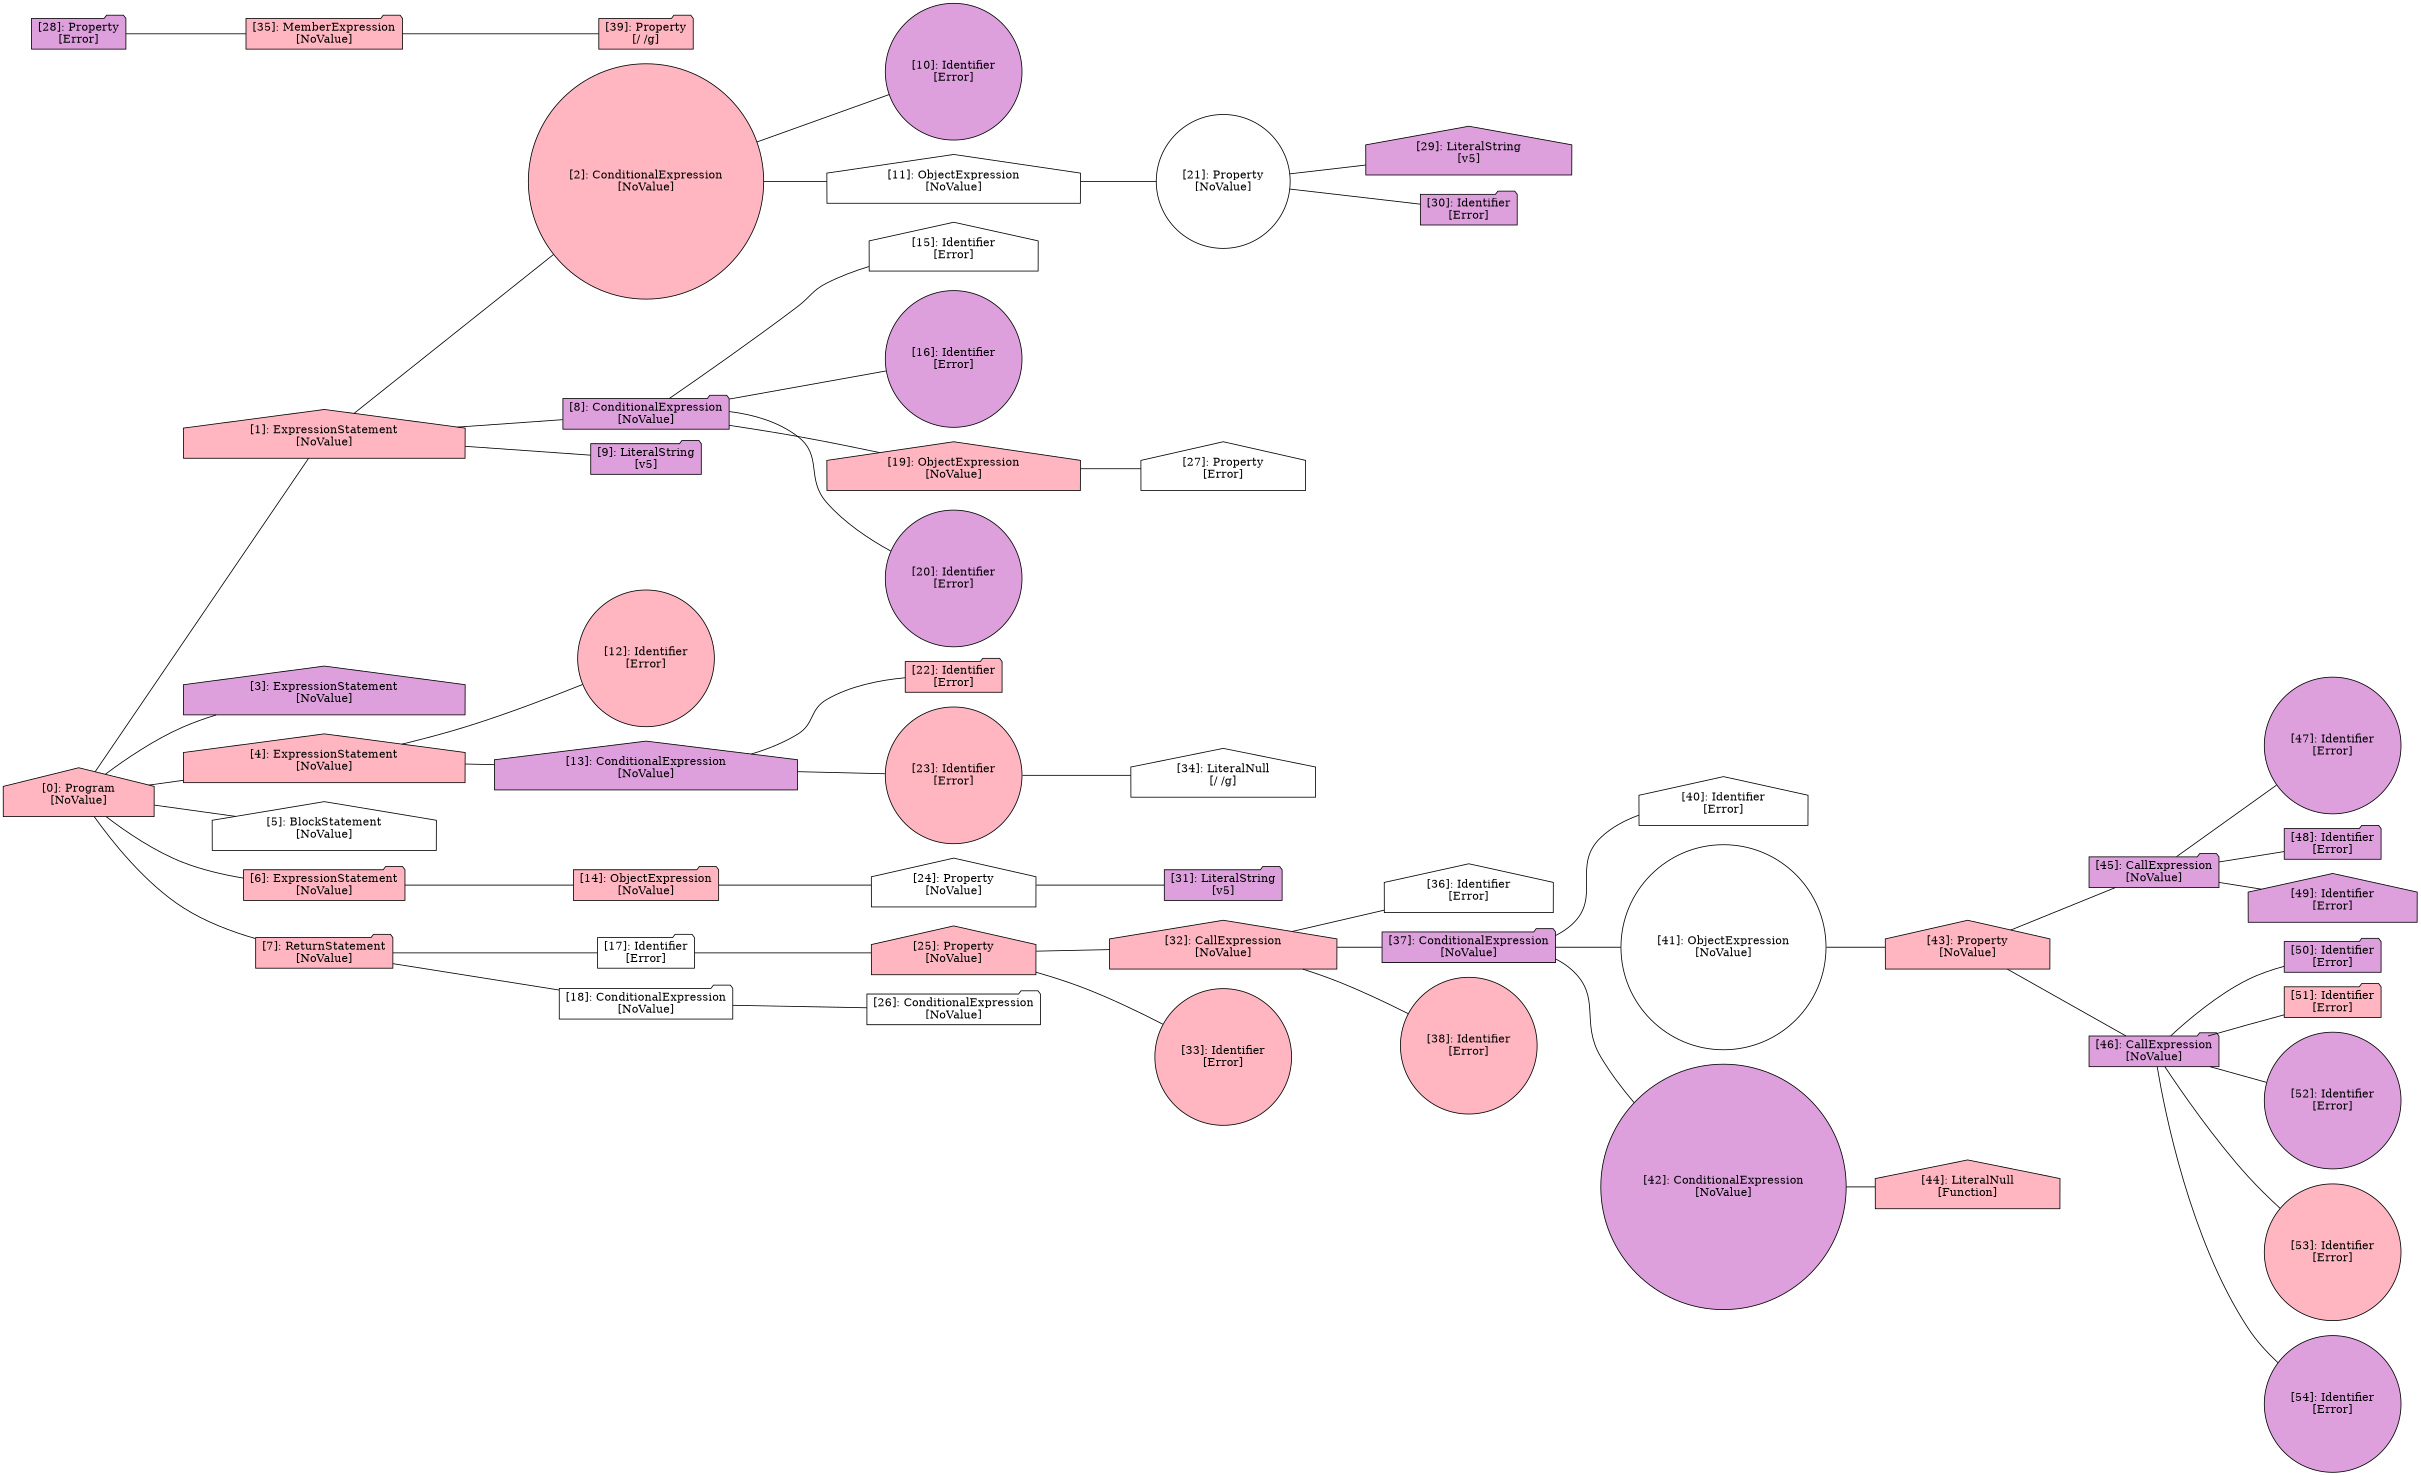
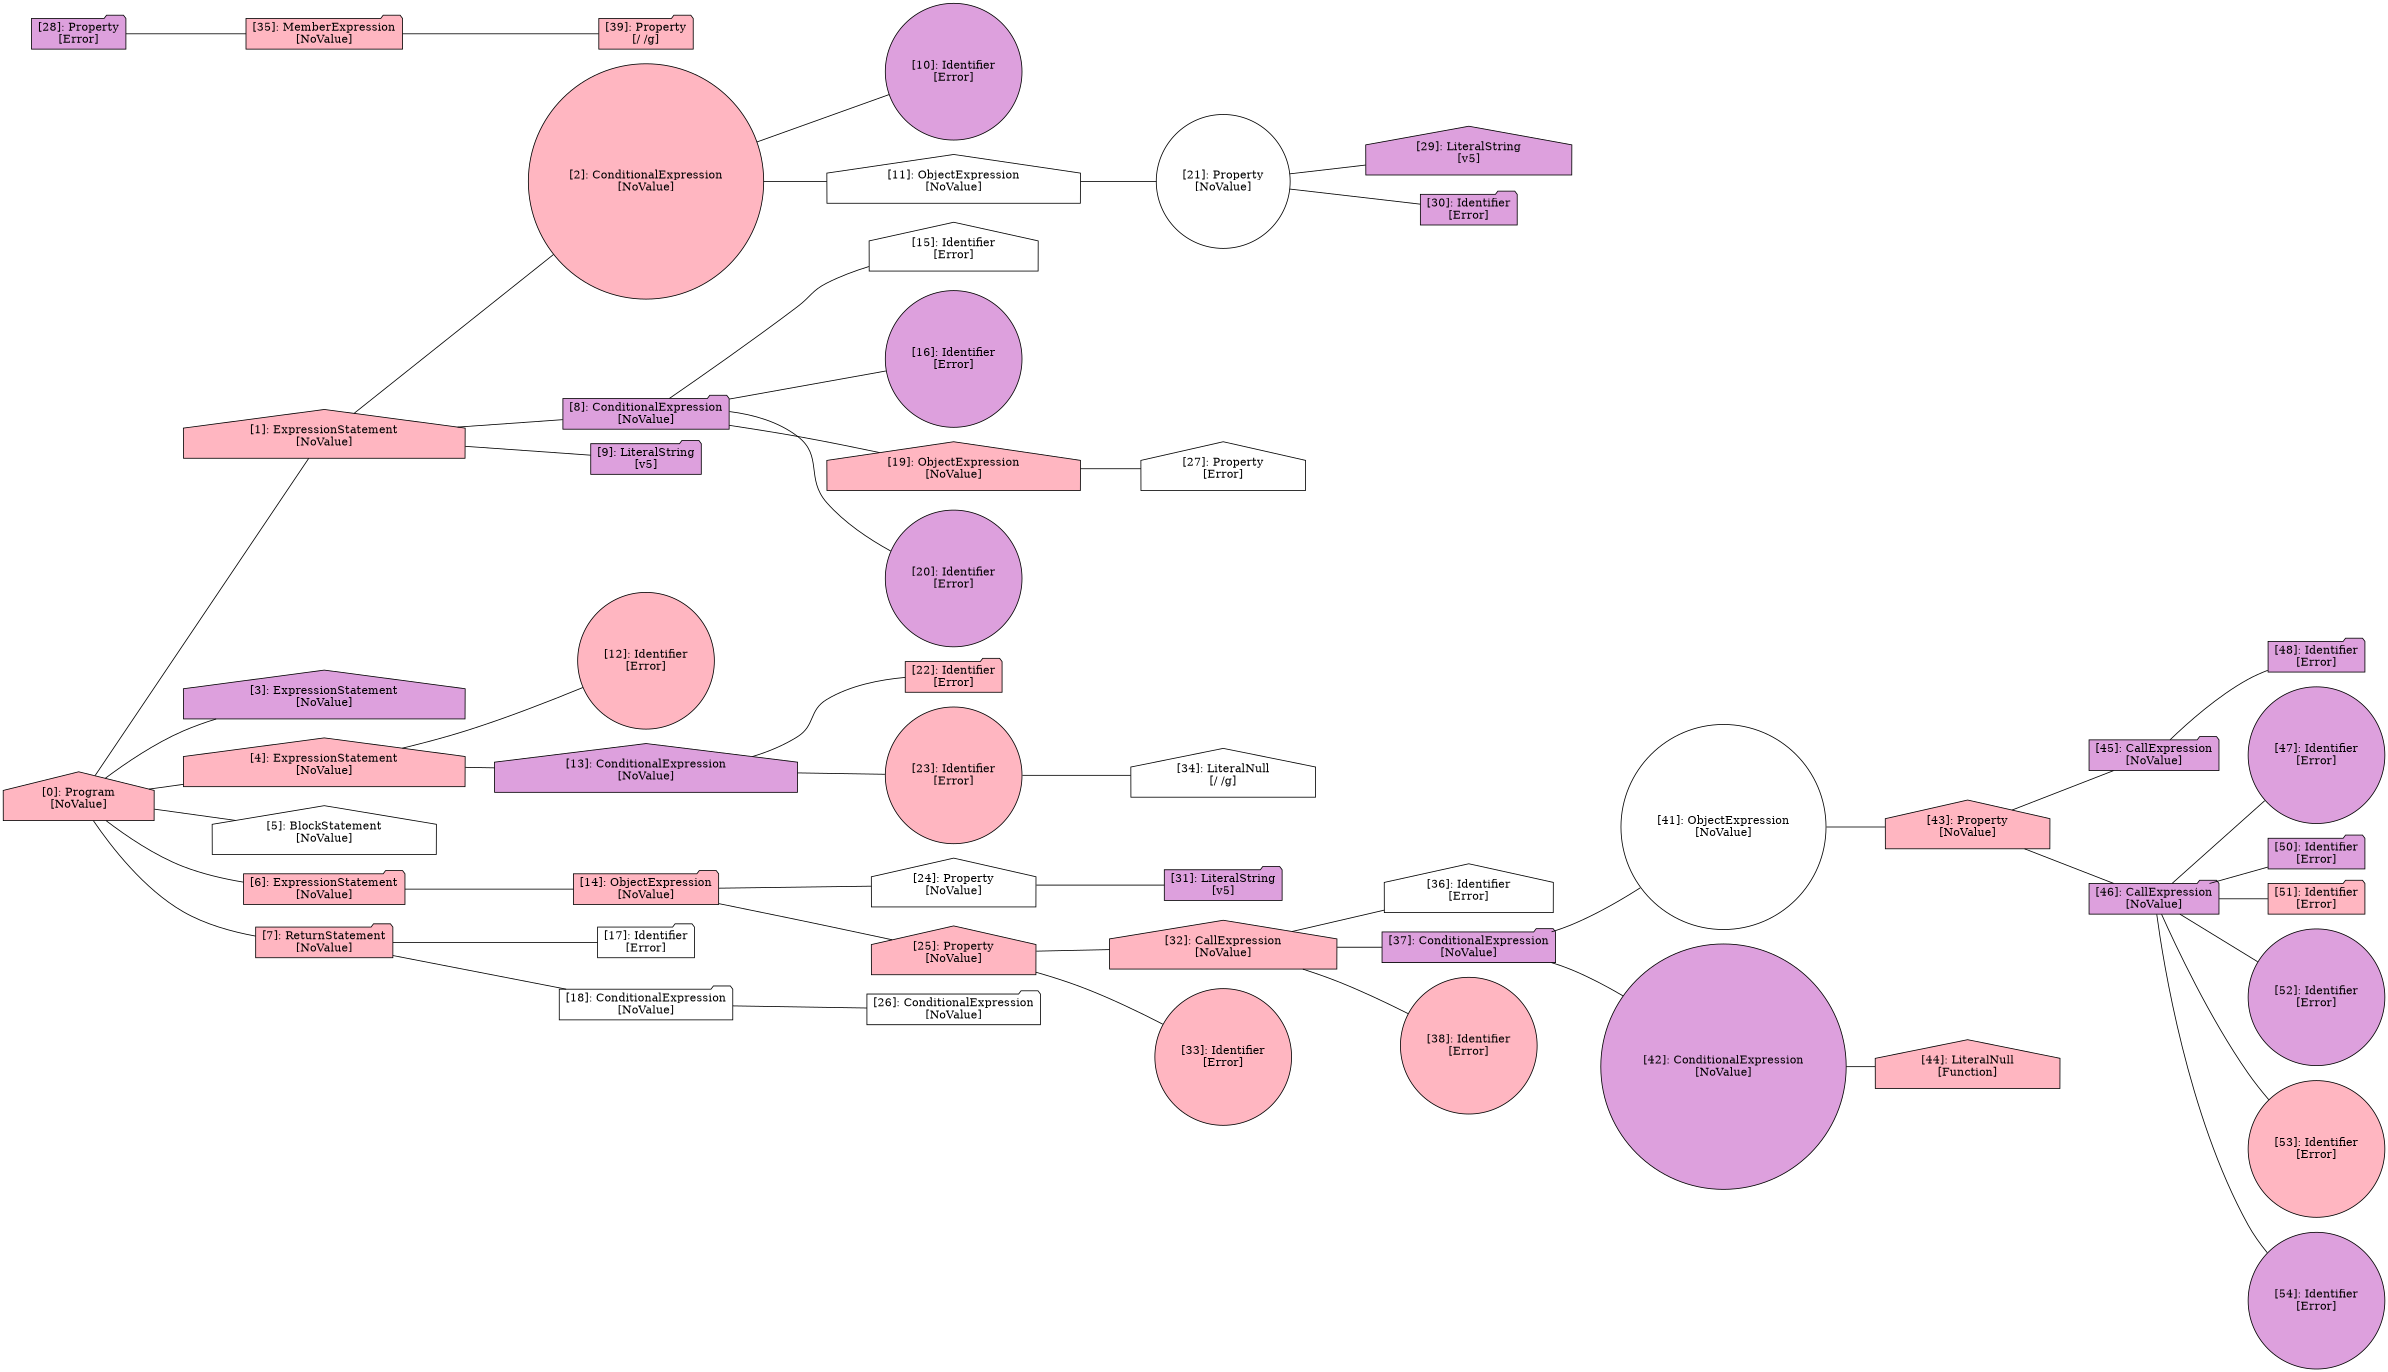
node "[40]: Identifier [Error]": removed
edge "[47]: Identifier [Error]" -- "[45]: CallExpression [NoValue]": now "[47]: Identifier [Error]" -- "[46]: CallExpression [NoValue]"
node "[49]: Identifier [Error]": removed
edge "[17]: Identifier [Error]" -- "[25]: Property [NoValue]": now "[14]: ObjectExpression [NoValue]" -- "[25]: Property [NoValue]"
